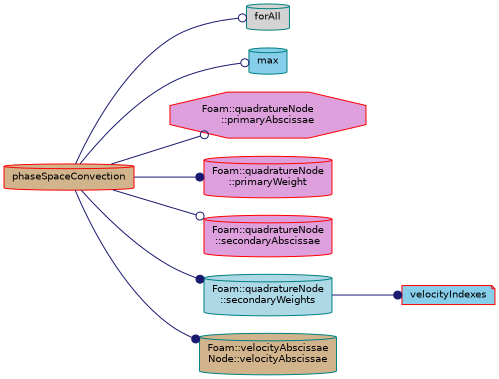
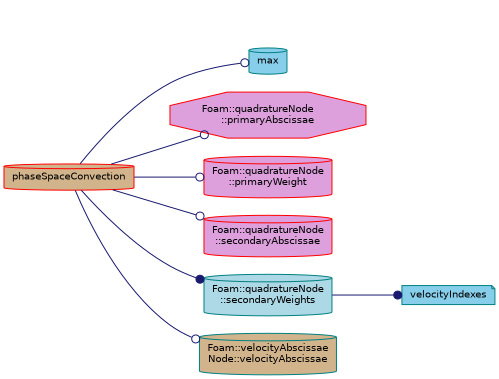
node "forAll": removed
edge "phaseSpaceConvection" -> "Foam::quadratureNode ::primaryWeight": arrowhead dot -> odot
edge "phaseSpaceConvection" -> "Foam::velocityAbscissae Node::velocityAbscissae": arrowhead dot -> odot
node "velocityIndexes": color red -> teal
